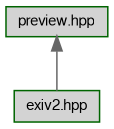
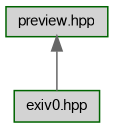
node "exiv2.hpp": label "exiv2.hpp" -> "exiv0.hpp"
